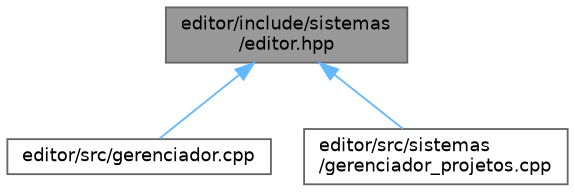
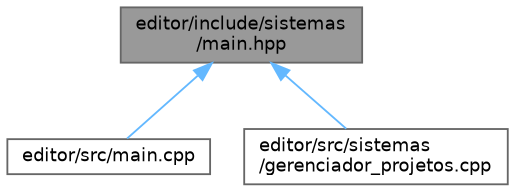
node "editor/include/sistemas /editor.hpp": label "editor/include/sistemas /editor.hpp" -> "editor/include/sistemas /main.hpp"
node "editor/src/gerenciador.cpp": label "editor/src/gerenciador.cpp" -> "editor/src/main.cpp"
